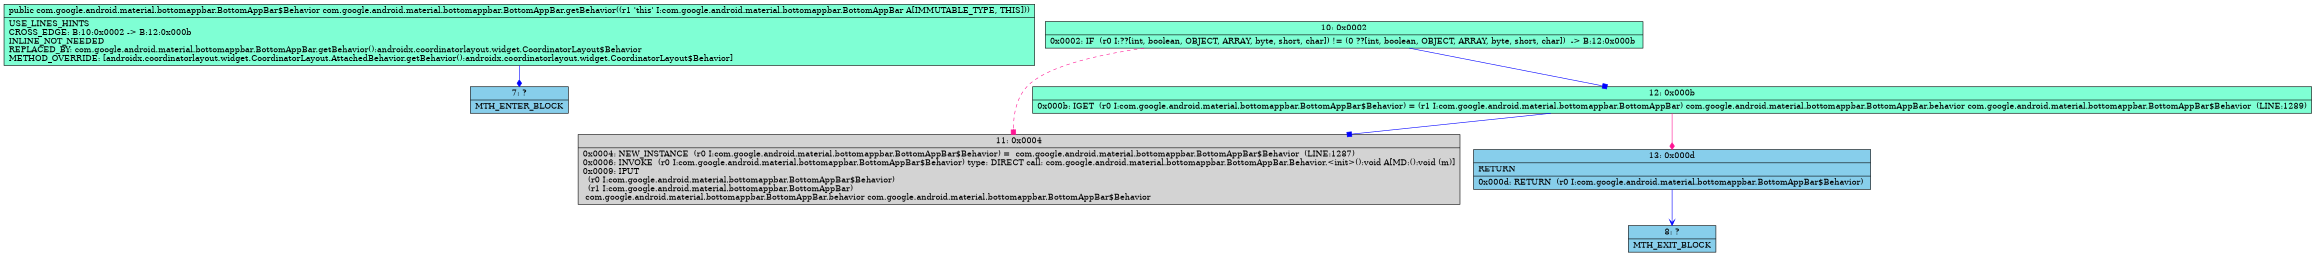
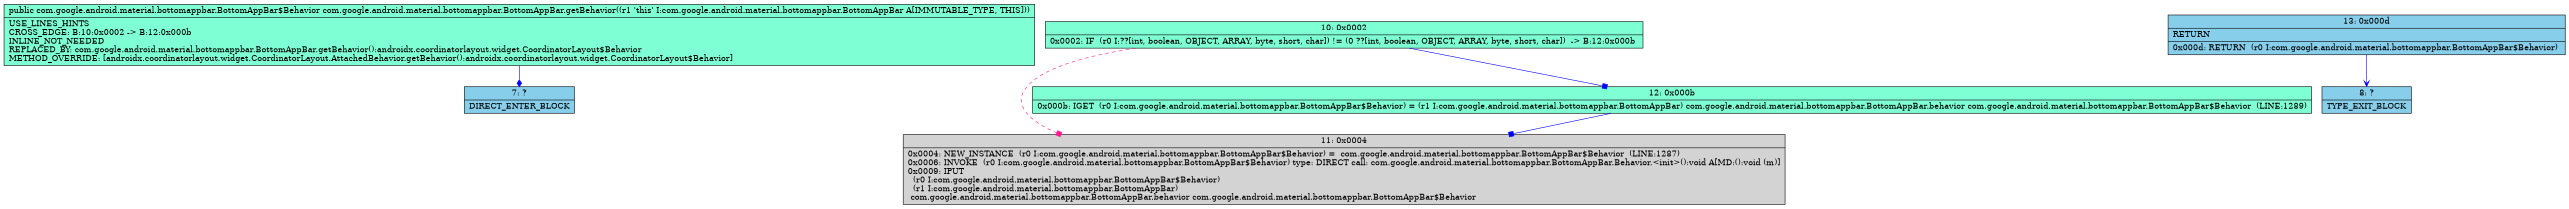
node "7: ?": text "MTH_ENTER_BLOCK" -> "DIRECT_ENTER_BLOCK"
edge "12: 0x000b" -> "13: 0x000d": removed
node "8: ?": text "MTH_EXIT_BLOCK" -> "TYPE_EXIT_BLOCK"
